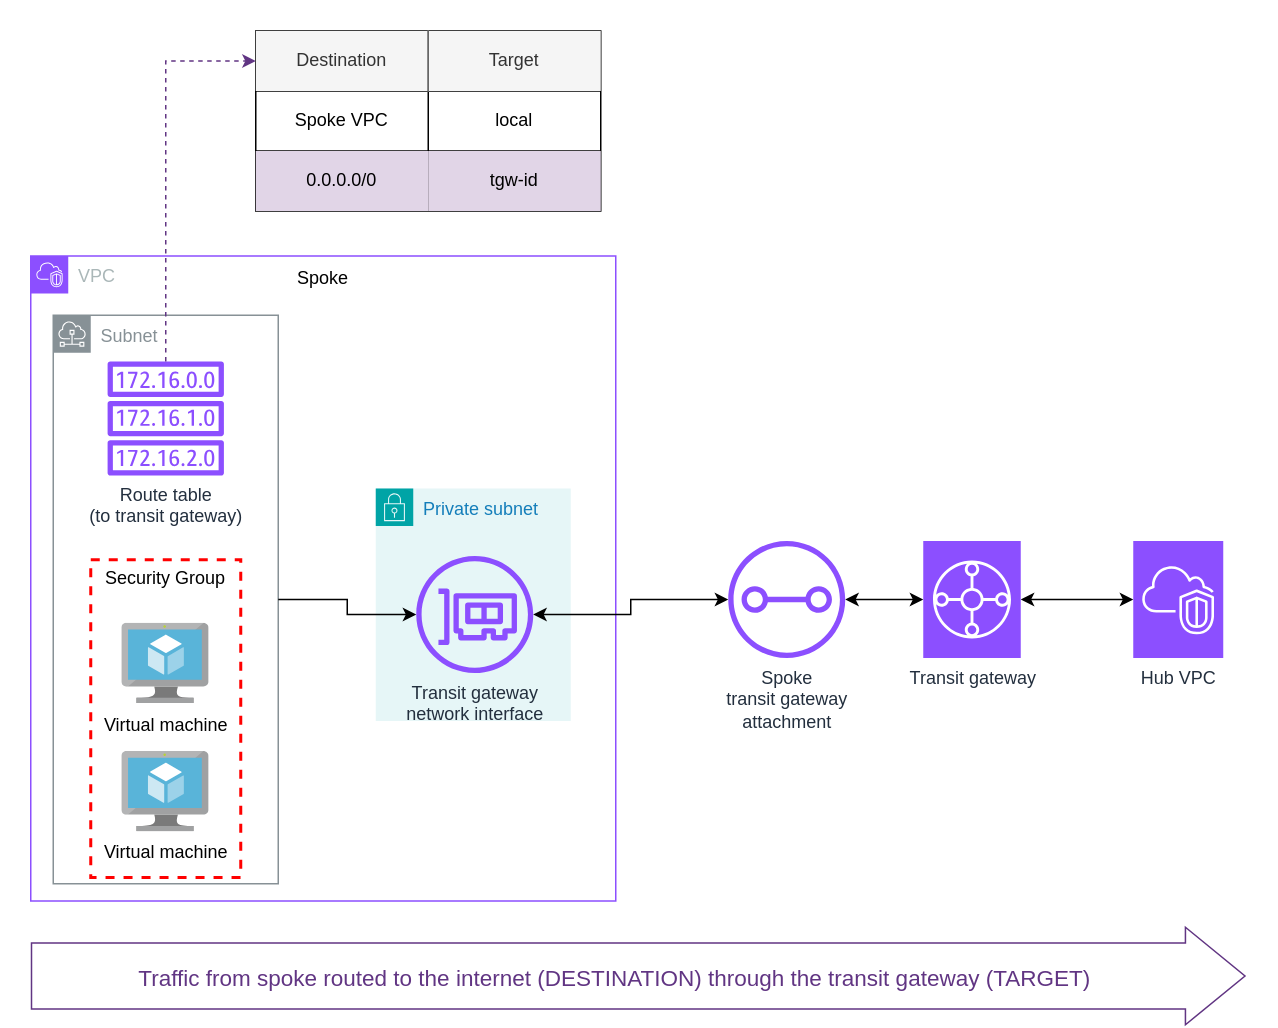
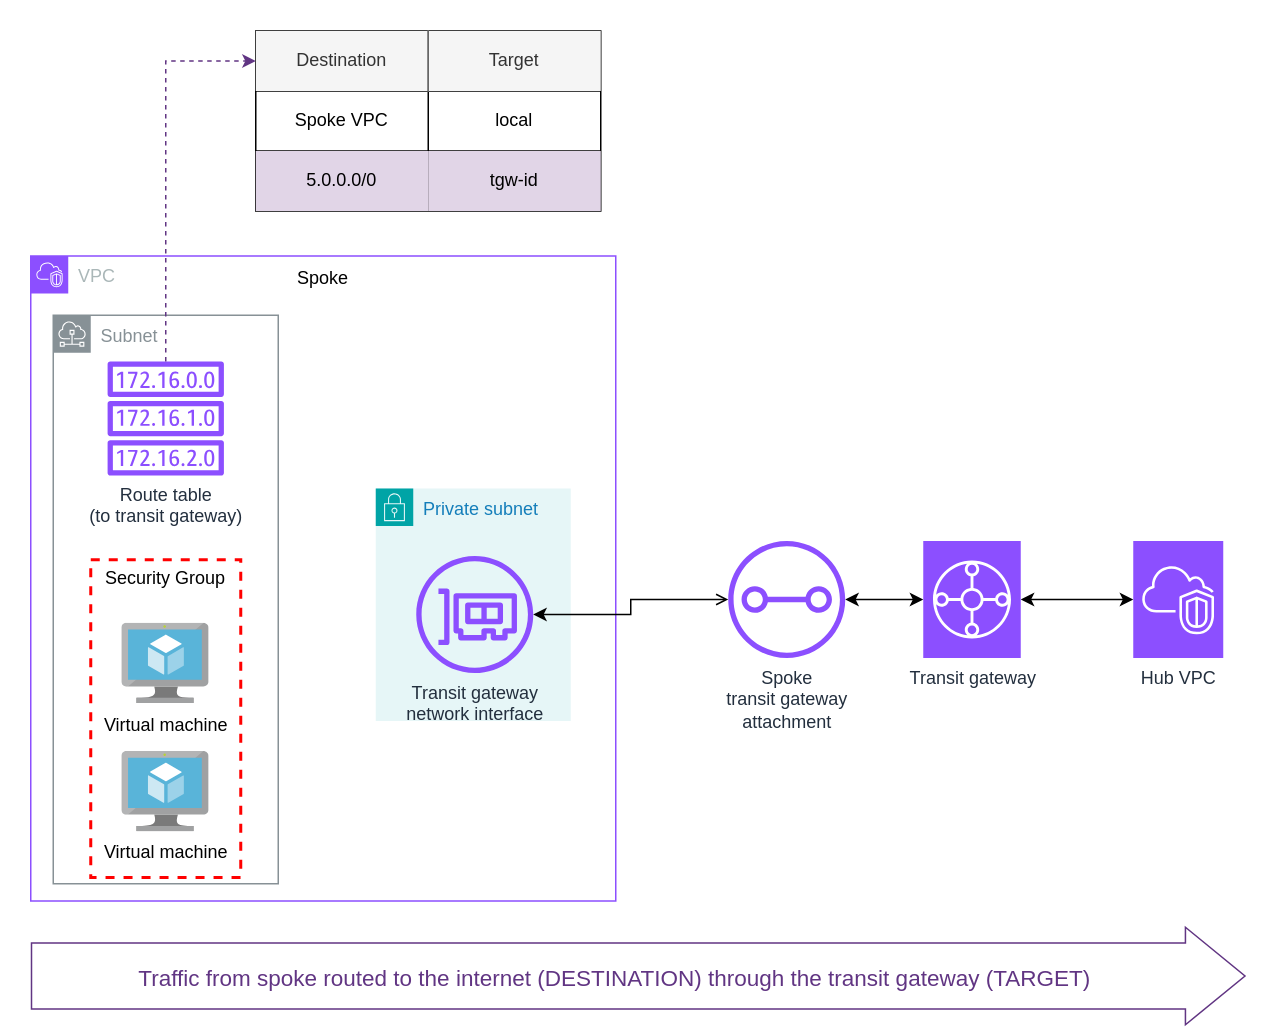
node "0.0.0.0/0": label "0.0.0.0/0" -> "5.0.0.0/0"
edge "Spoke transit gateway attachment" -- "Transit gateway network interface": arrowhead classic -> open
edge "Subnet" -> "Transit gateway network interface": removed
